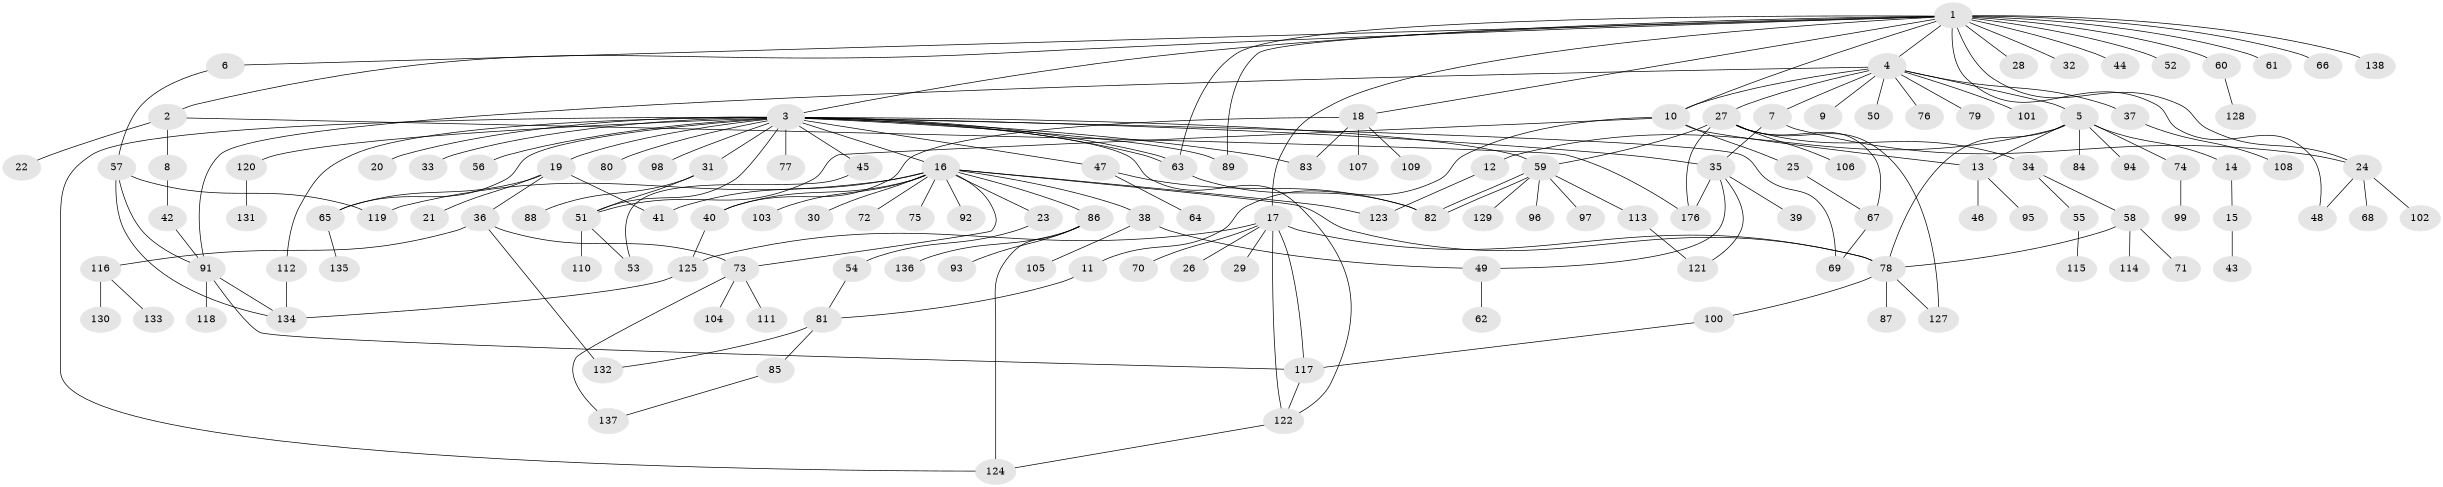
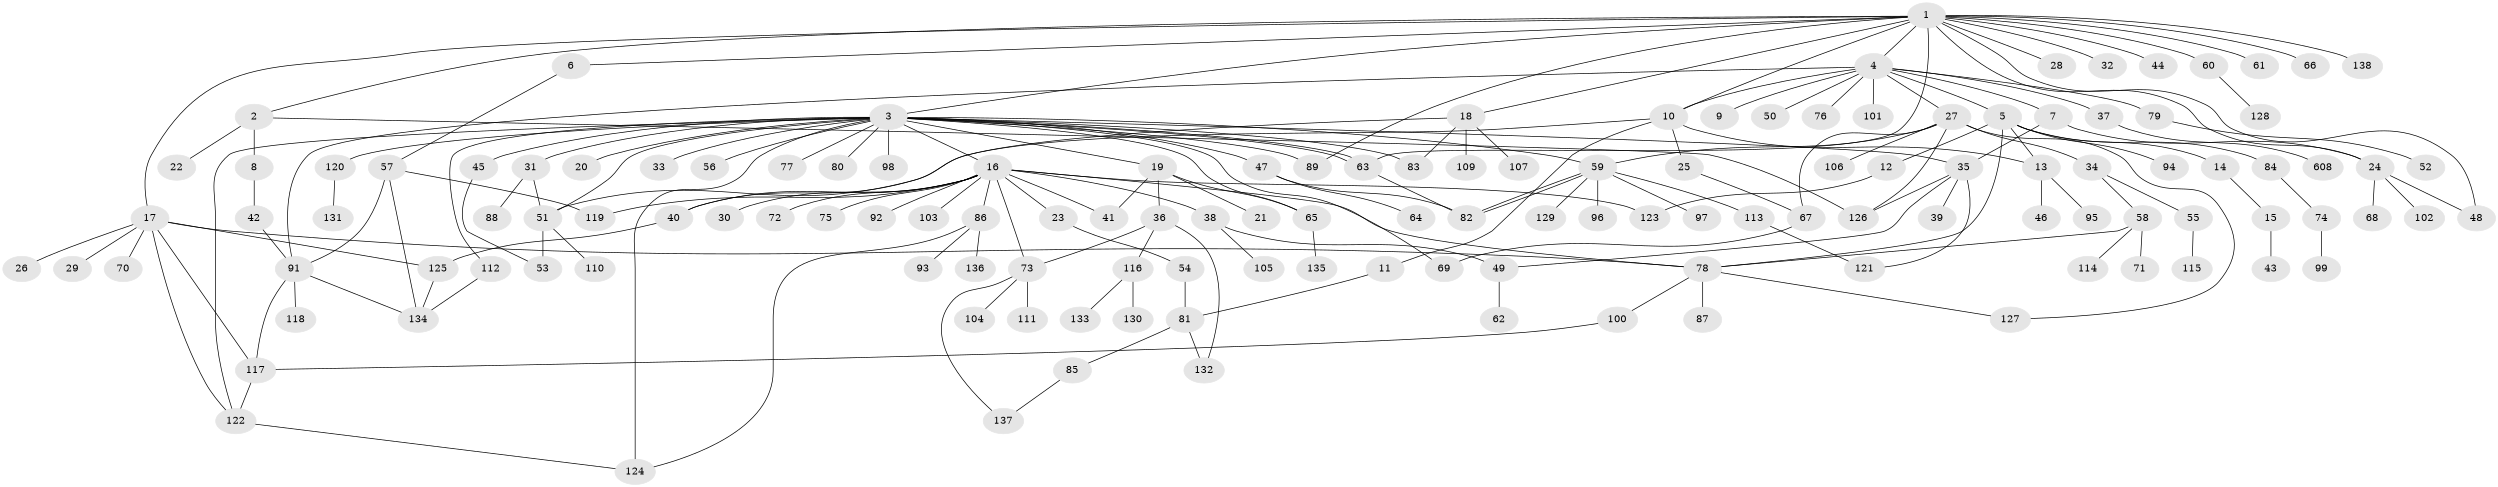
edge "1" -- "52": now "79" -- "52"
edge "5" -- "74": now "84" -- "74"
node "108": label "108" -> "608"
node "176": label "176" -> "126"
